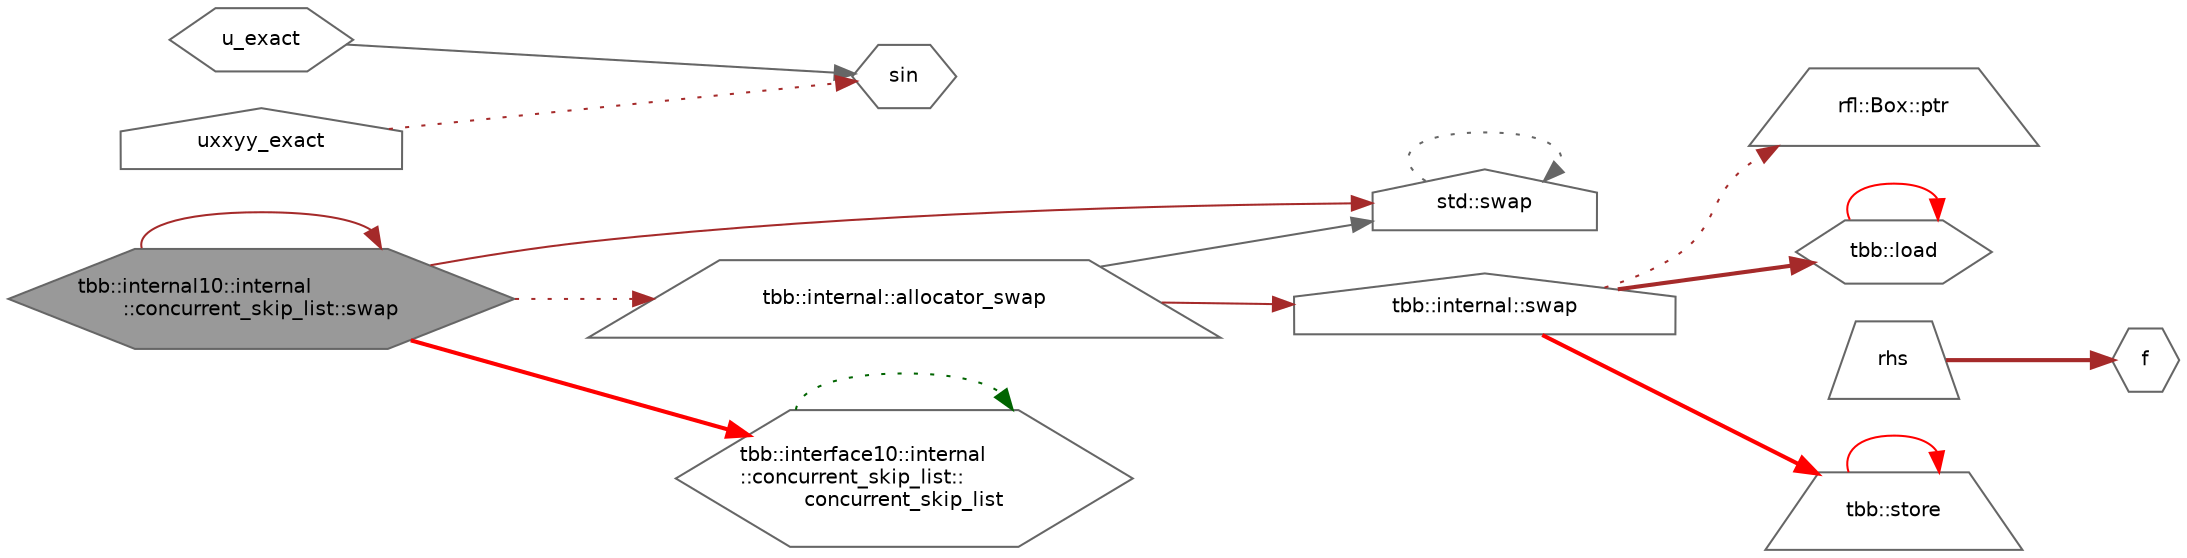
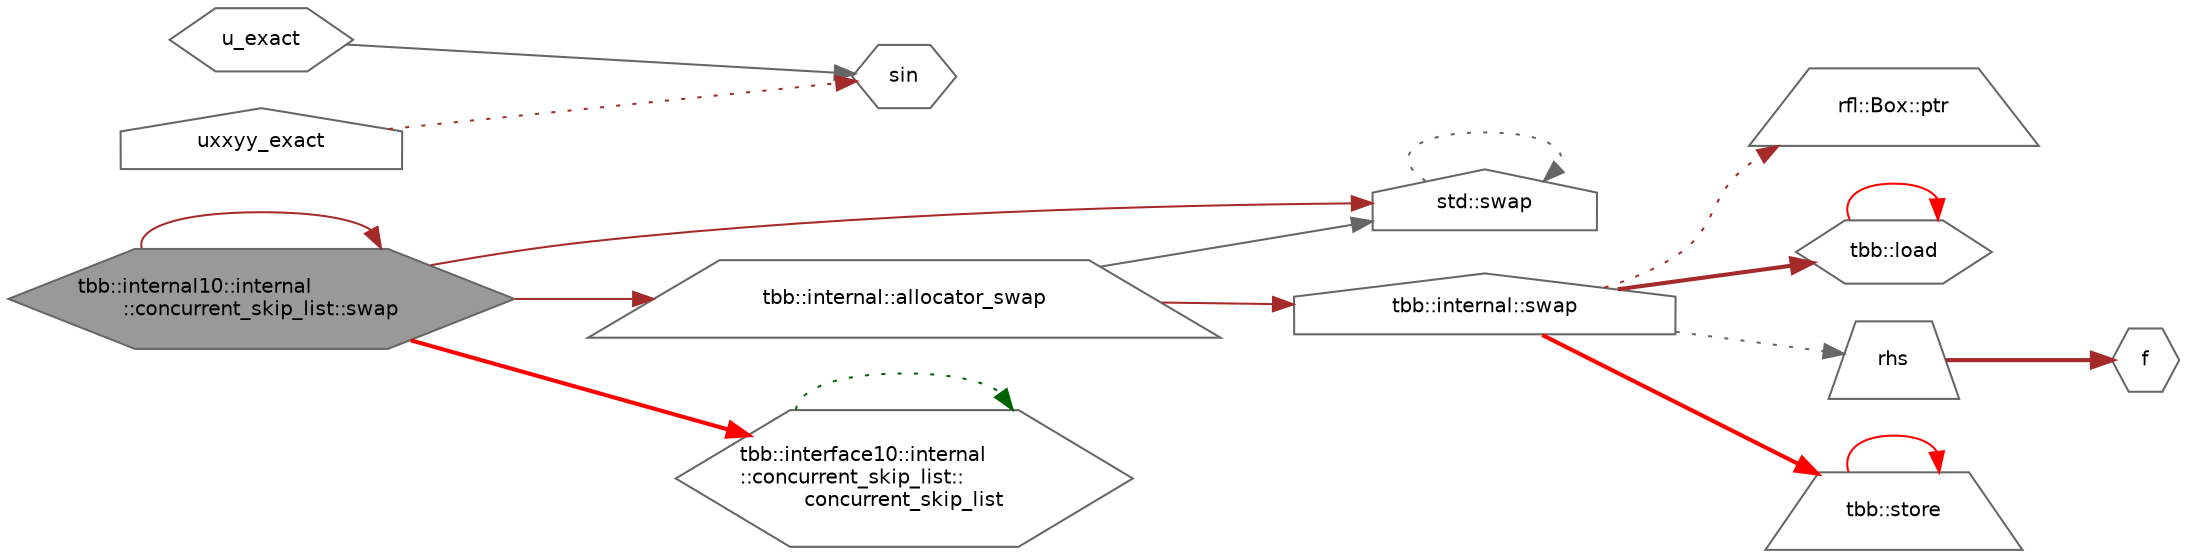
edge "tbb::internal10::internal ::concurrent_skip_list::swap" -> "tbb::internal::allocator_swap": style dotted -> solid
edge "tbb::internal::swap" -> "rhs": added
